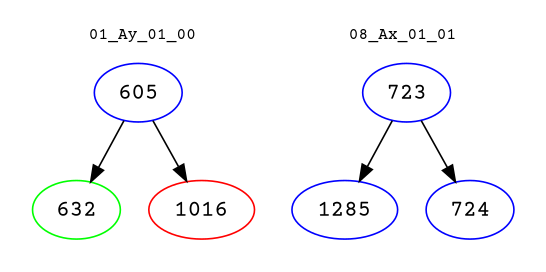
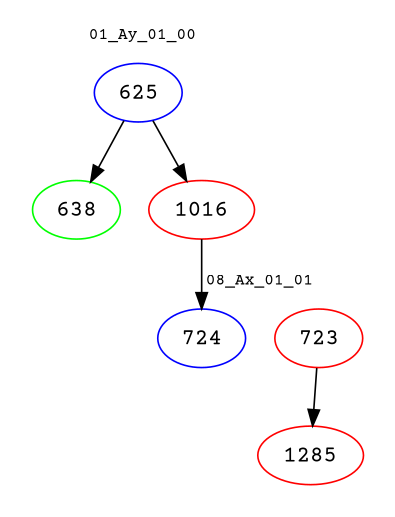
node "605": label "605" -> "625"
node "723": color blue -> red
edge "723" -> "724": now "1016" -> "724"
node "632": label "632" -> "638"
node "1285": color blue -> red
